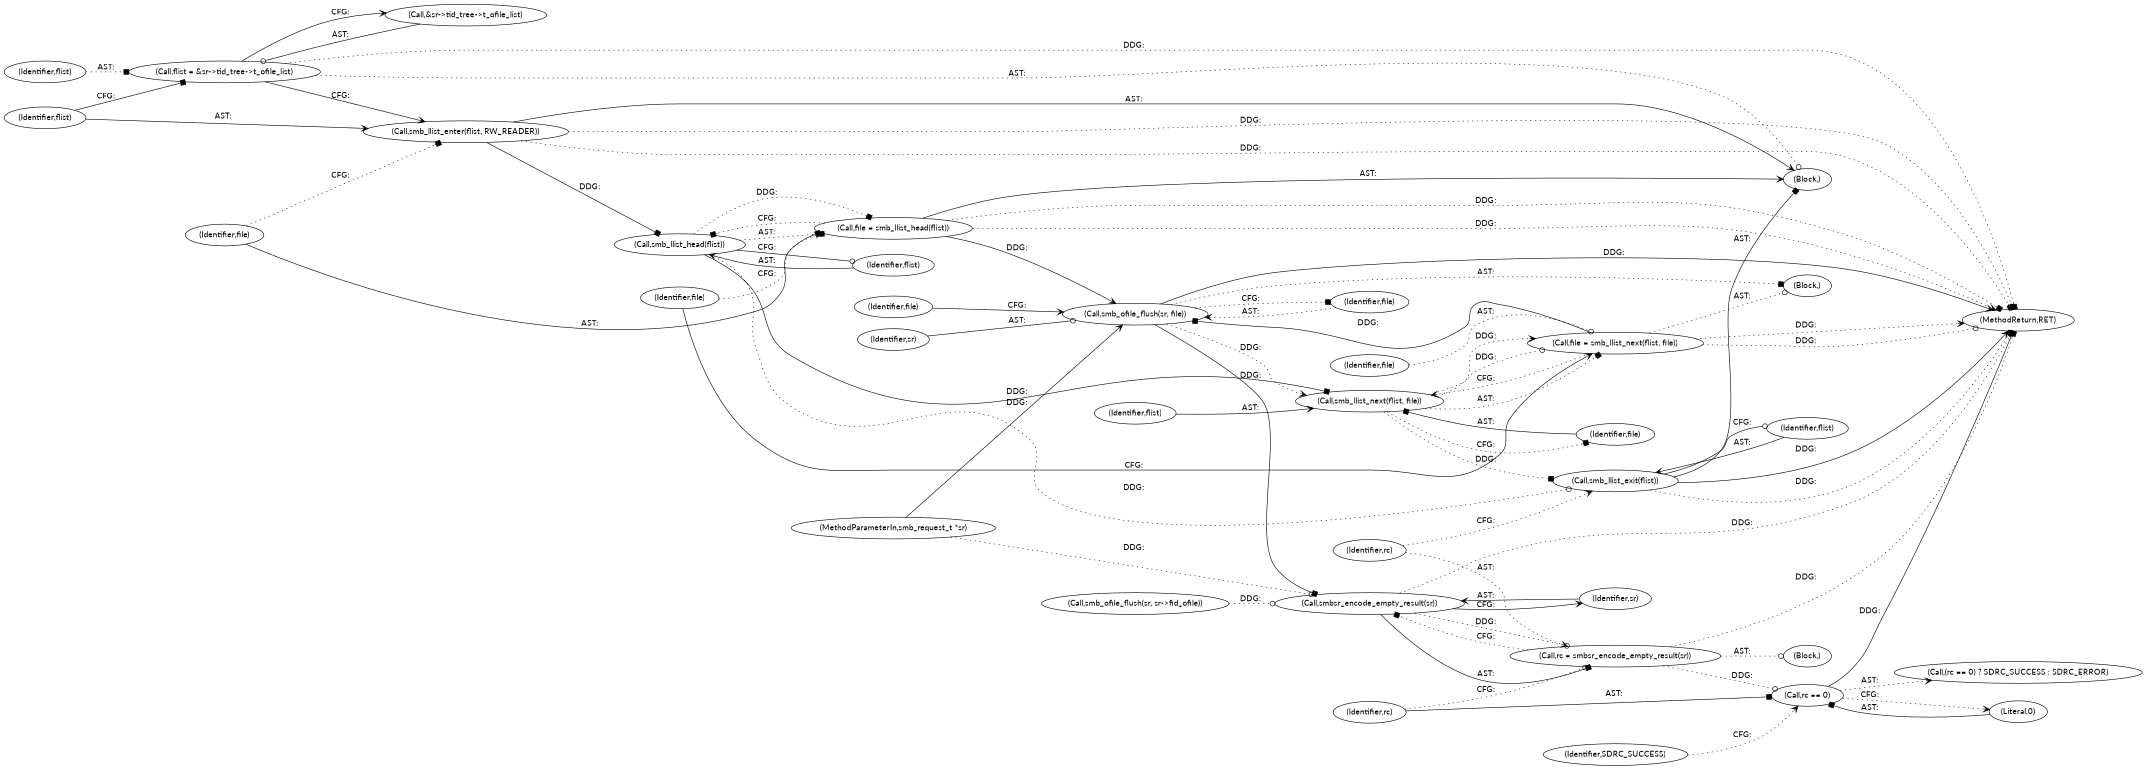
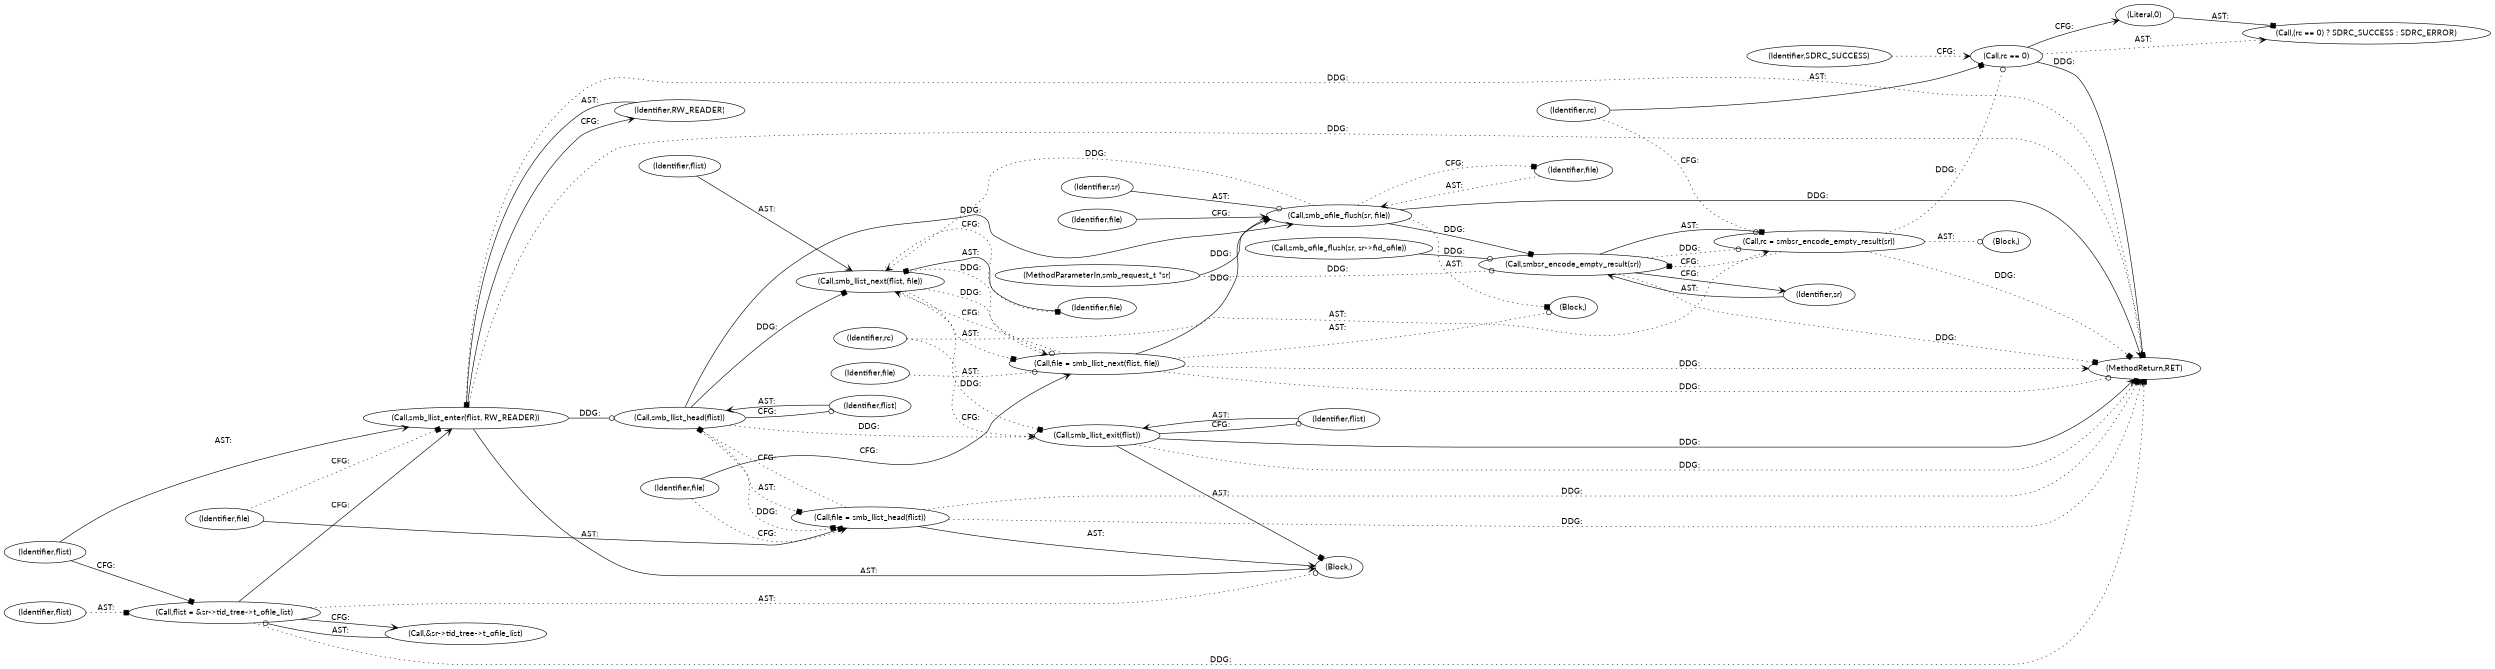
node "(Identifier,RW_READER)": added
edge "(Call,smb_llist_enter(flist, RW_READER))" -> "(Call,smb_llist_head(flist))": arrowhead box -> odot
edge "(Call,file = smb_llist_head(flist))" -> "(Call,smb_ofile_flush(sr, file))": now "(Call,smb_llist_head(flist))" -> "(Call,smb_ofile_flush(sr, file))"
edge "(Call,smb_ofile_flush(sr, sr->fid_ofile))" -> "(Call,smbsr_encode_empty_result(sr))": style dotted -> solid
edge "(Call,rc == 0)" -> "(Literal,0)": style dotted -> solid
edge "(Literal,0)" -> "(Call,rc == 0)": now "(Literal,0)" -> "(Call,(rc == 0) ? SDRC_SUCCESS : SDRC_ERROR)"
